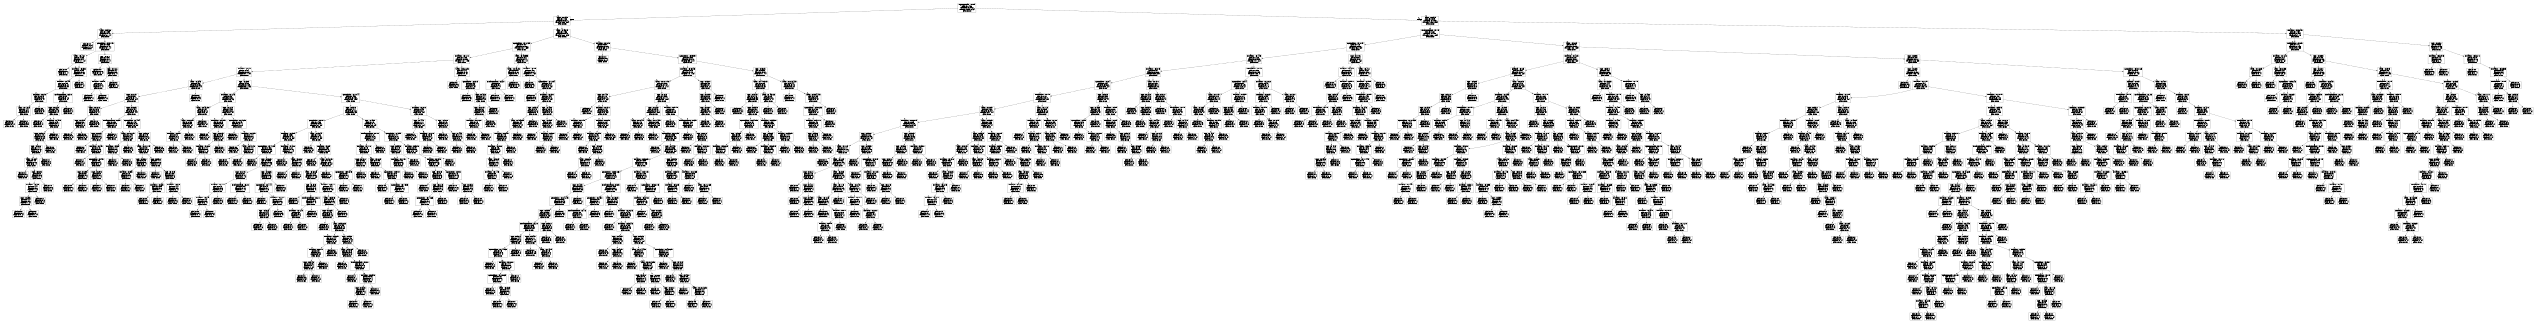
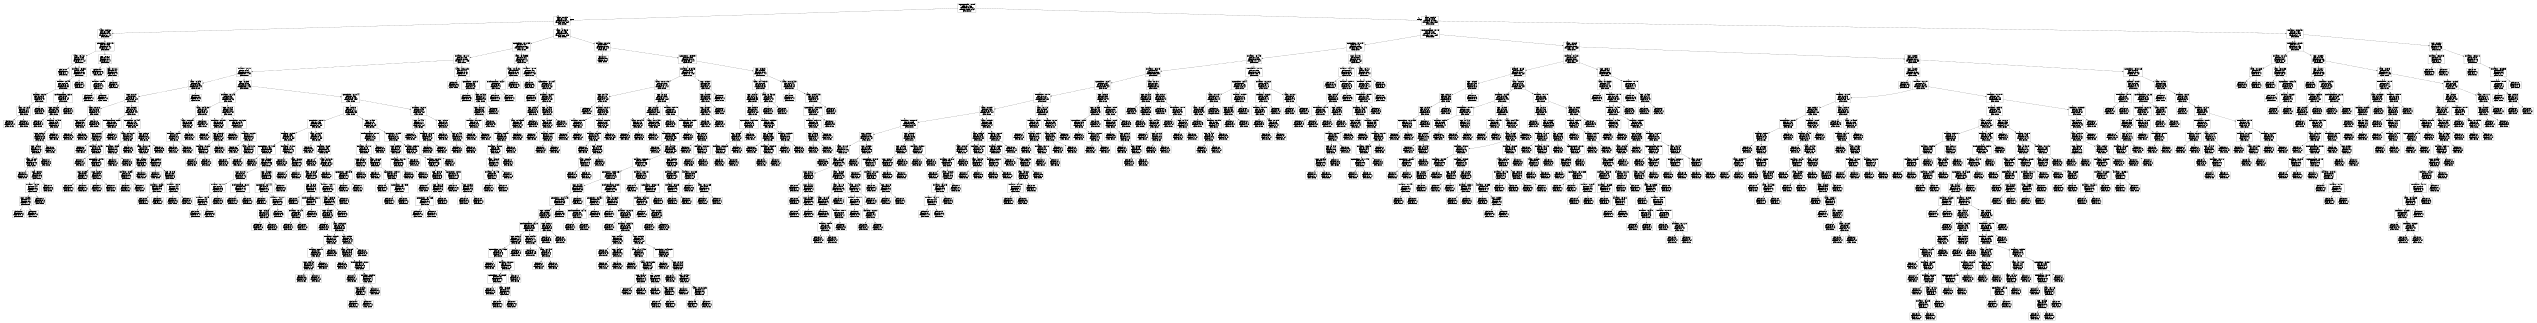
node "gini = 0.0 samples = 24 value = [24, 0] class = No": removed
node "gini = 0.0 samples = 21 value = [0, 21] class = Yes": removed
node "gini = 0.0 samples = 60 value = [60, 0] class = No": label "gini = 0.0 samples = 60 value = [60, 0] class = No" -> "gini = 0.0 samples = 60 value = [60, 0] samples = No"
